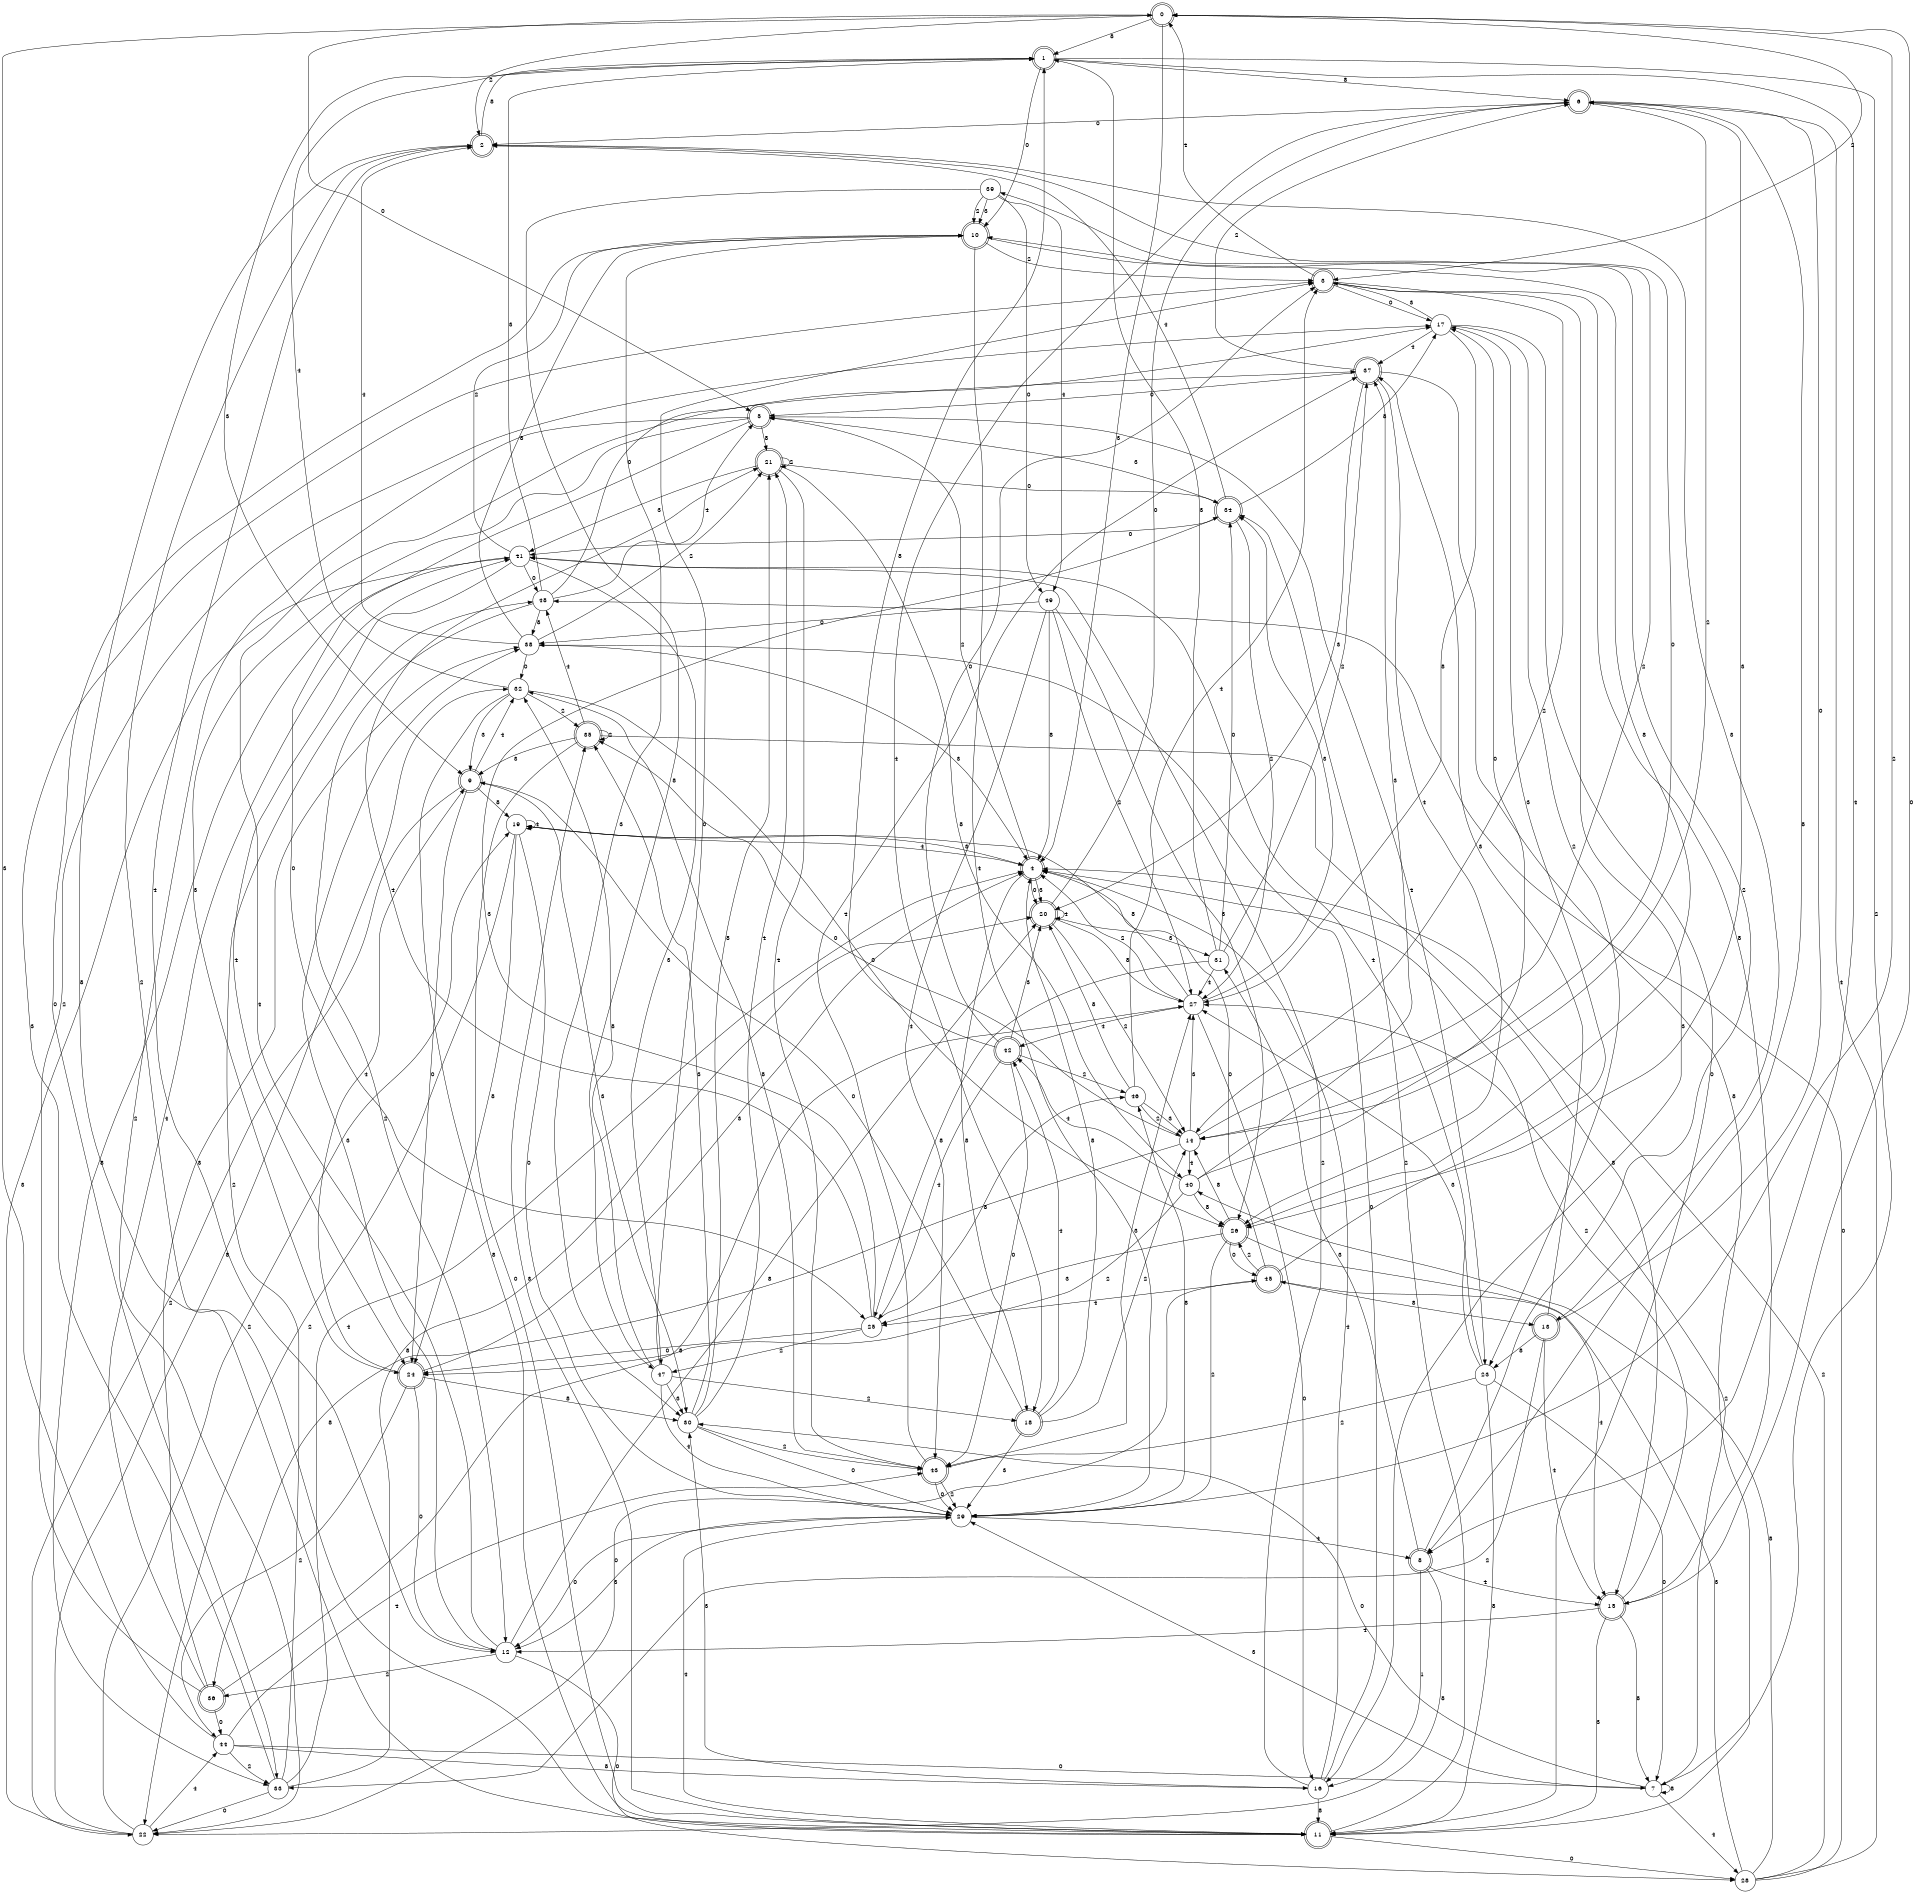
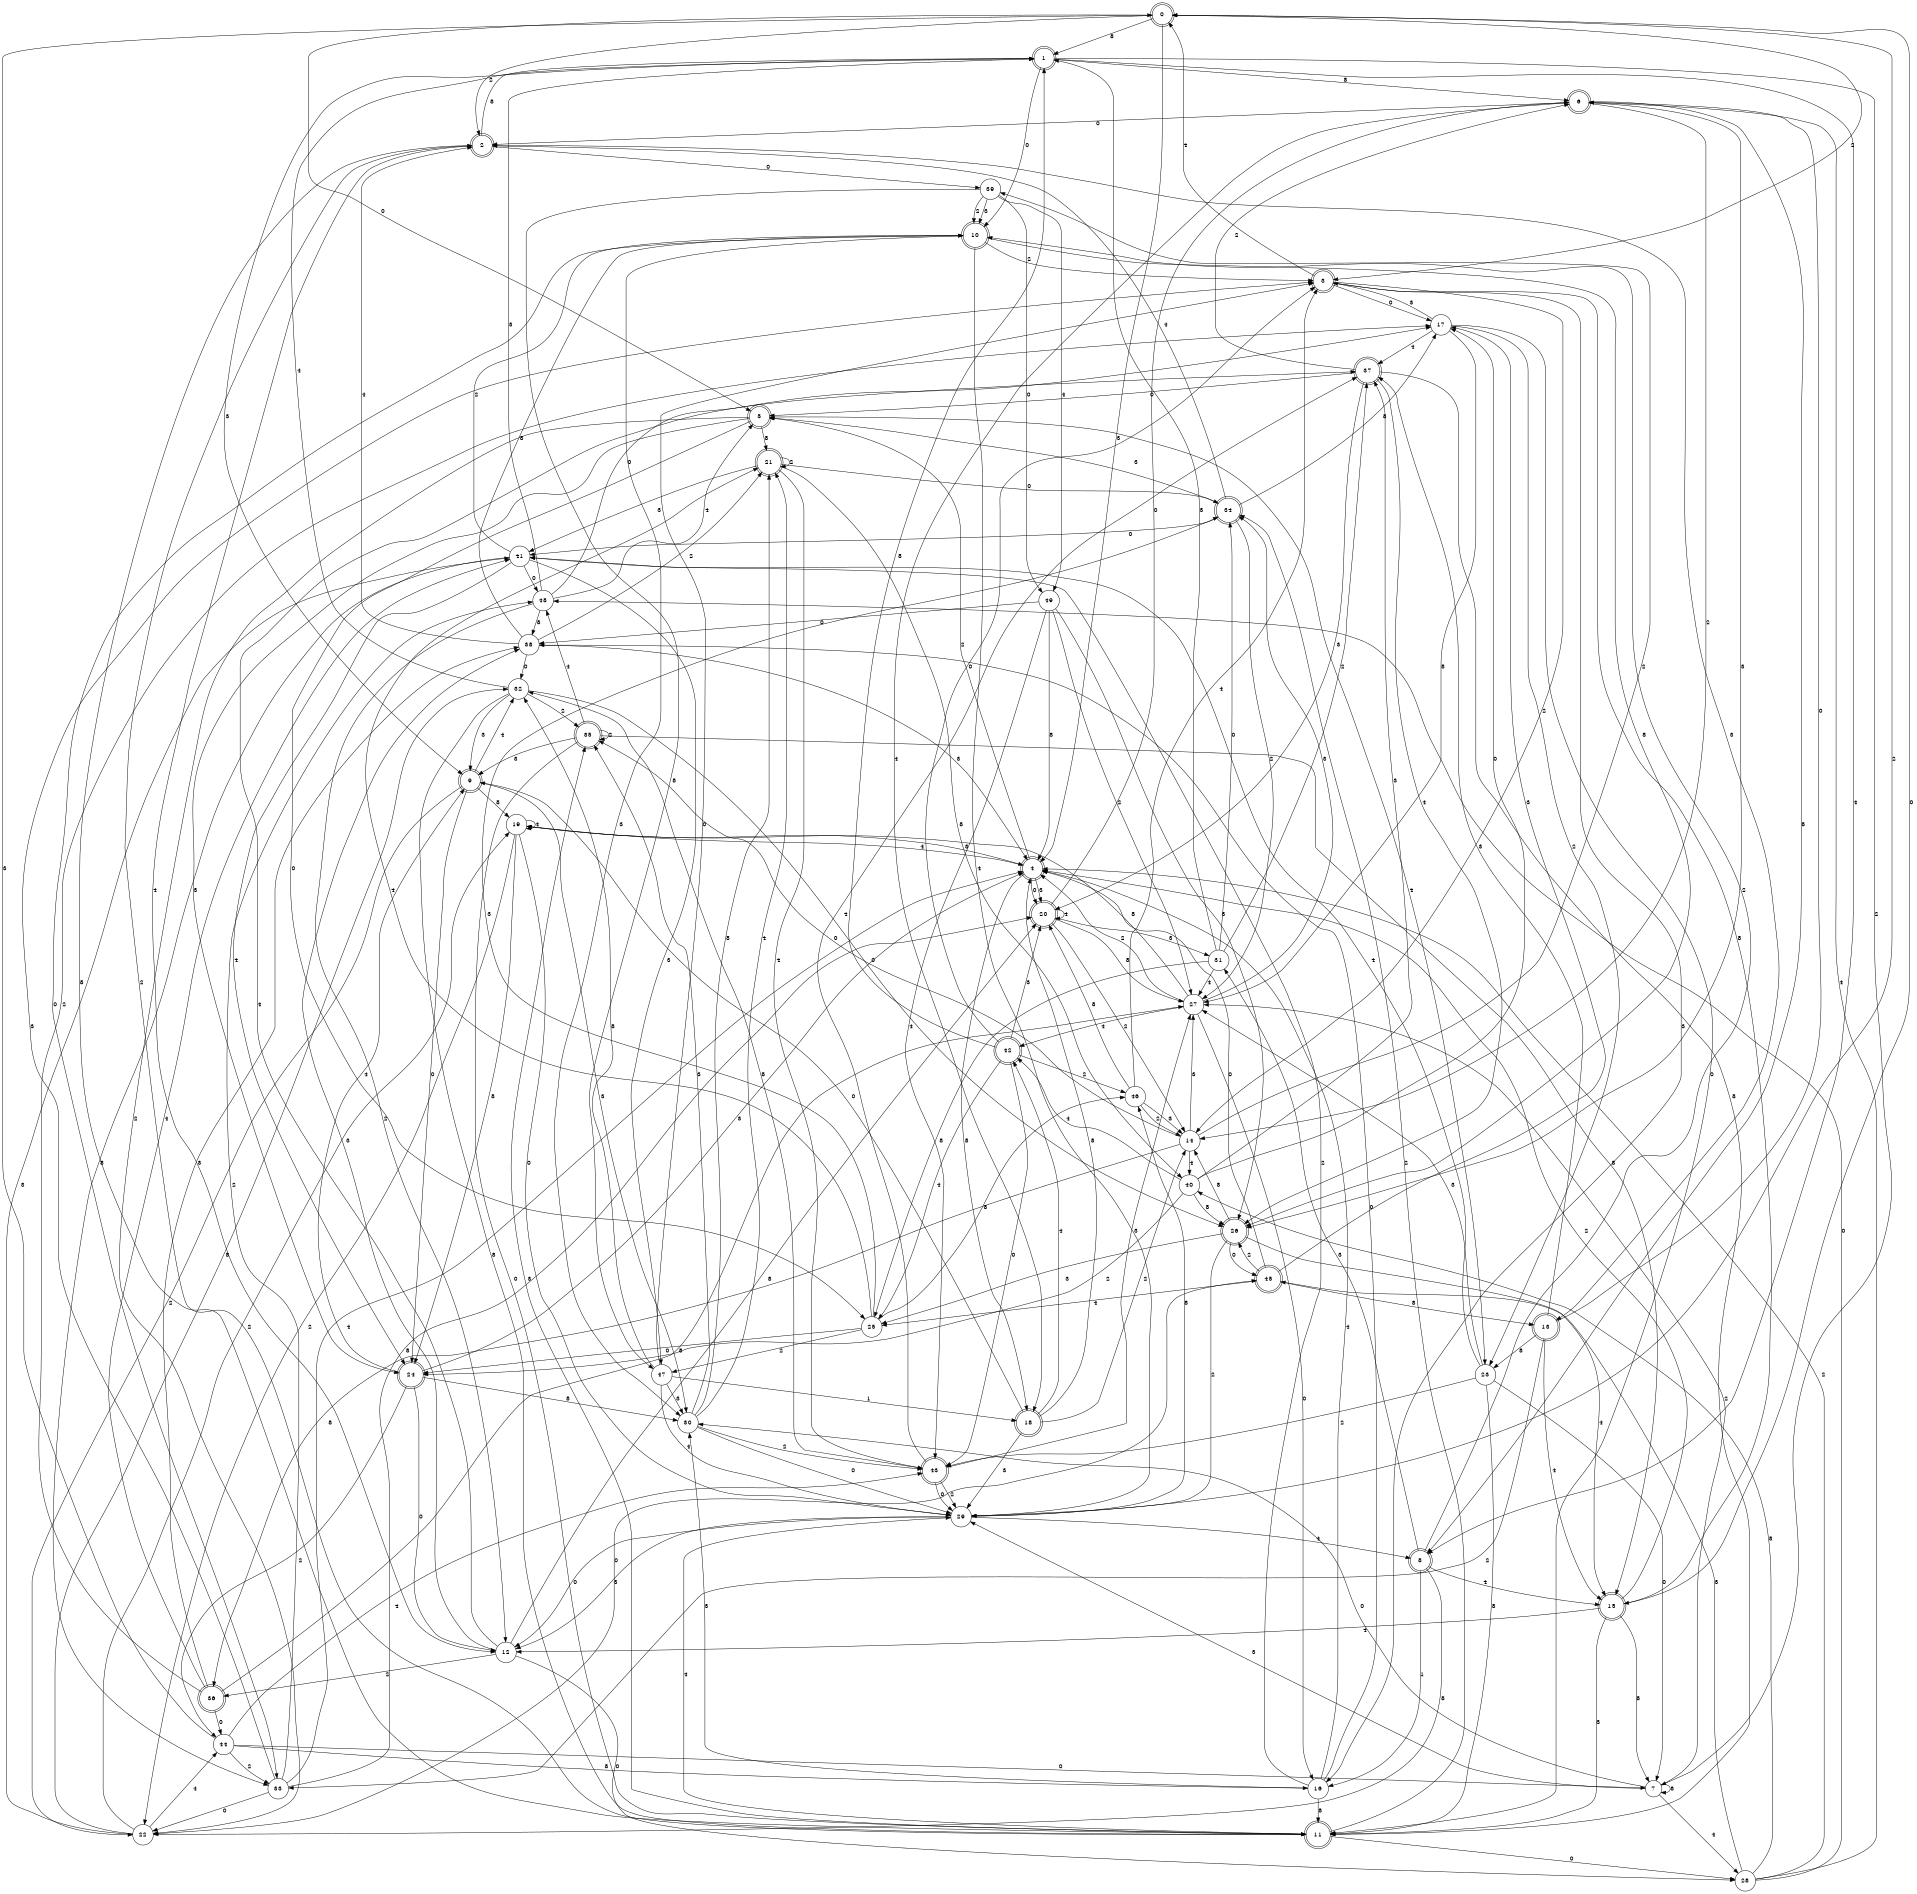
edge "2" -> "14": now "2" -> "39"
edge "47" -> "18": label "2" -> "1"
